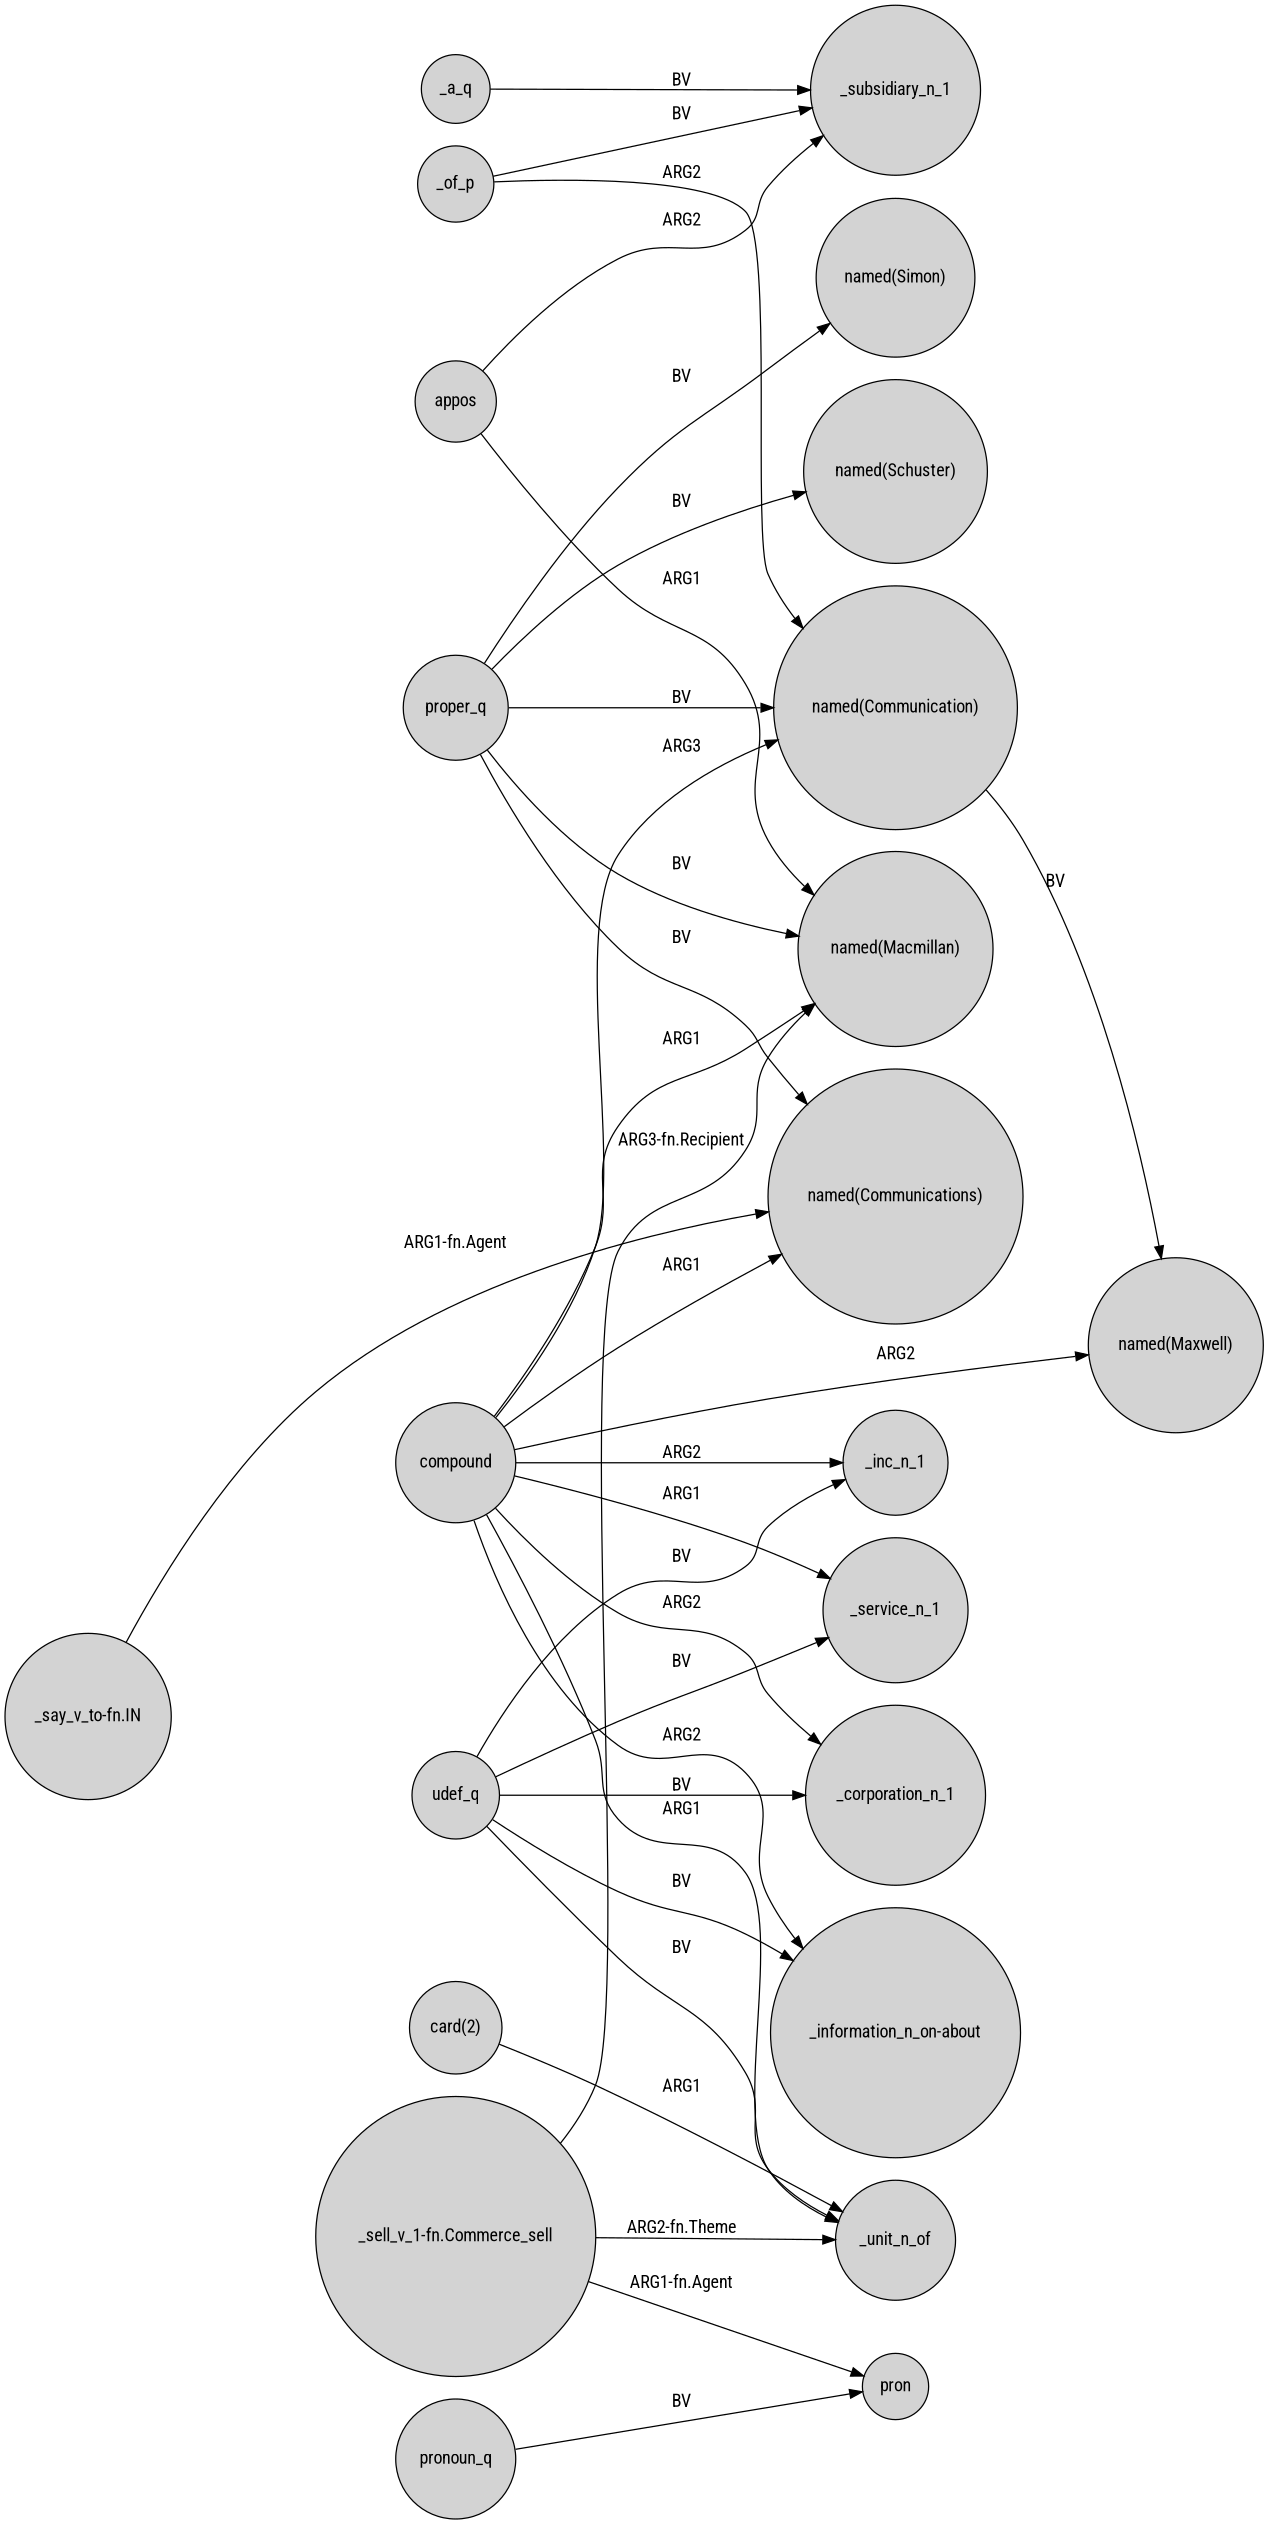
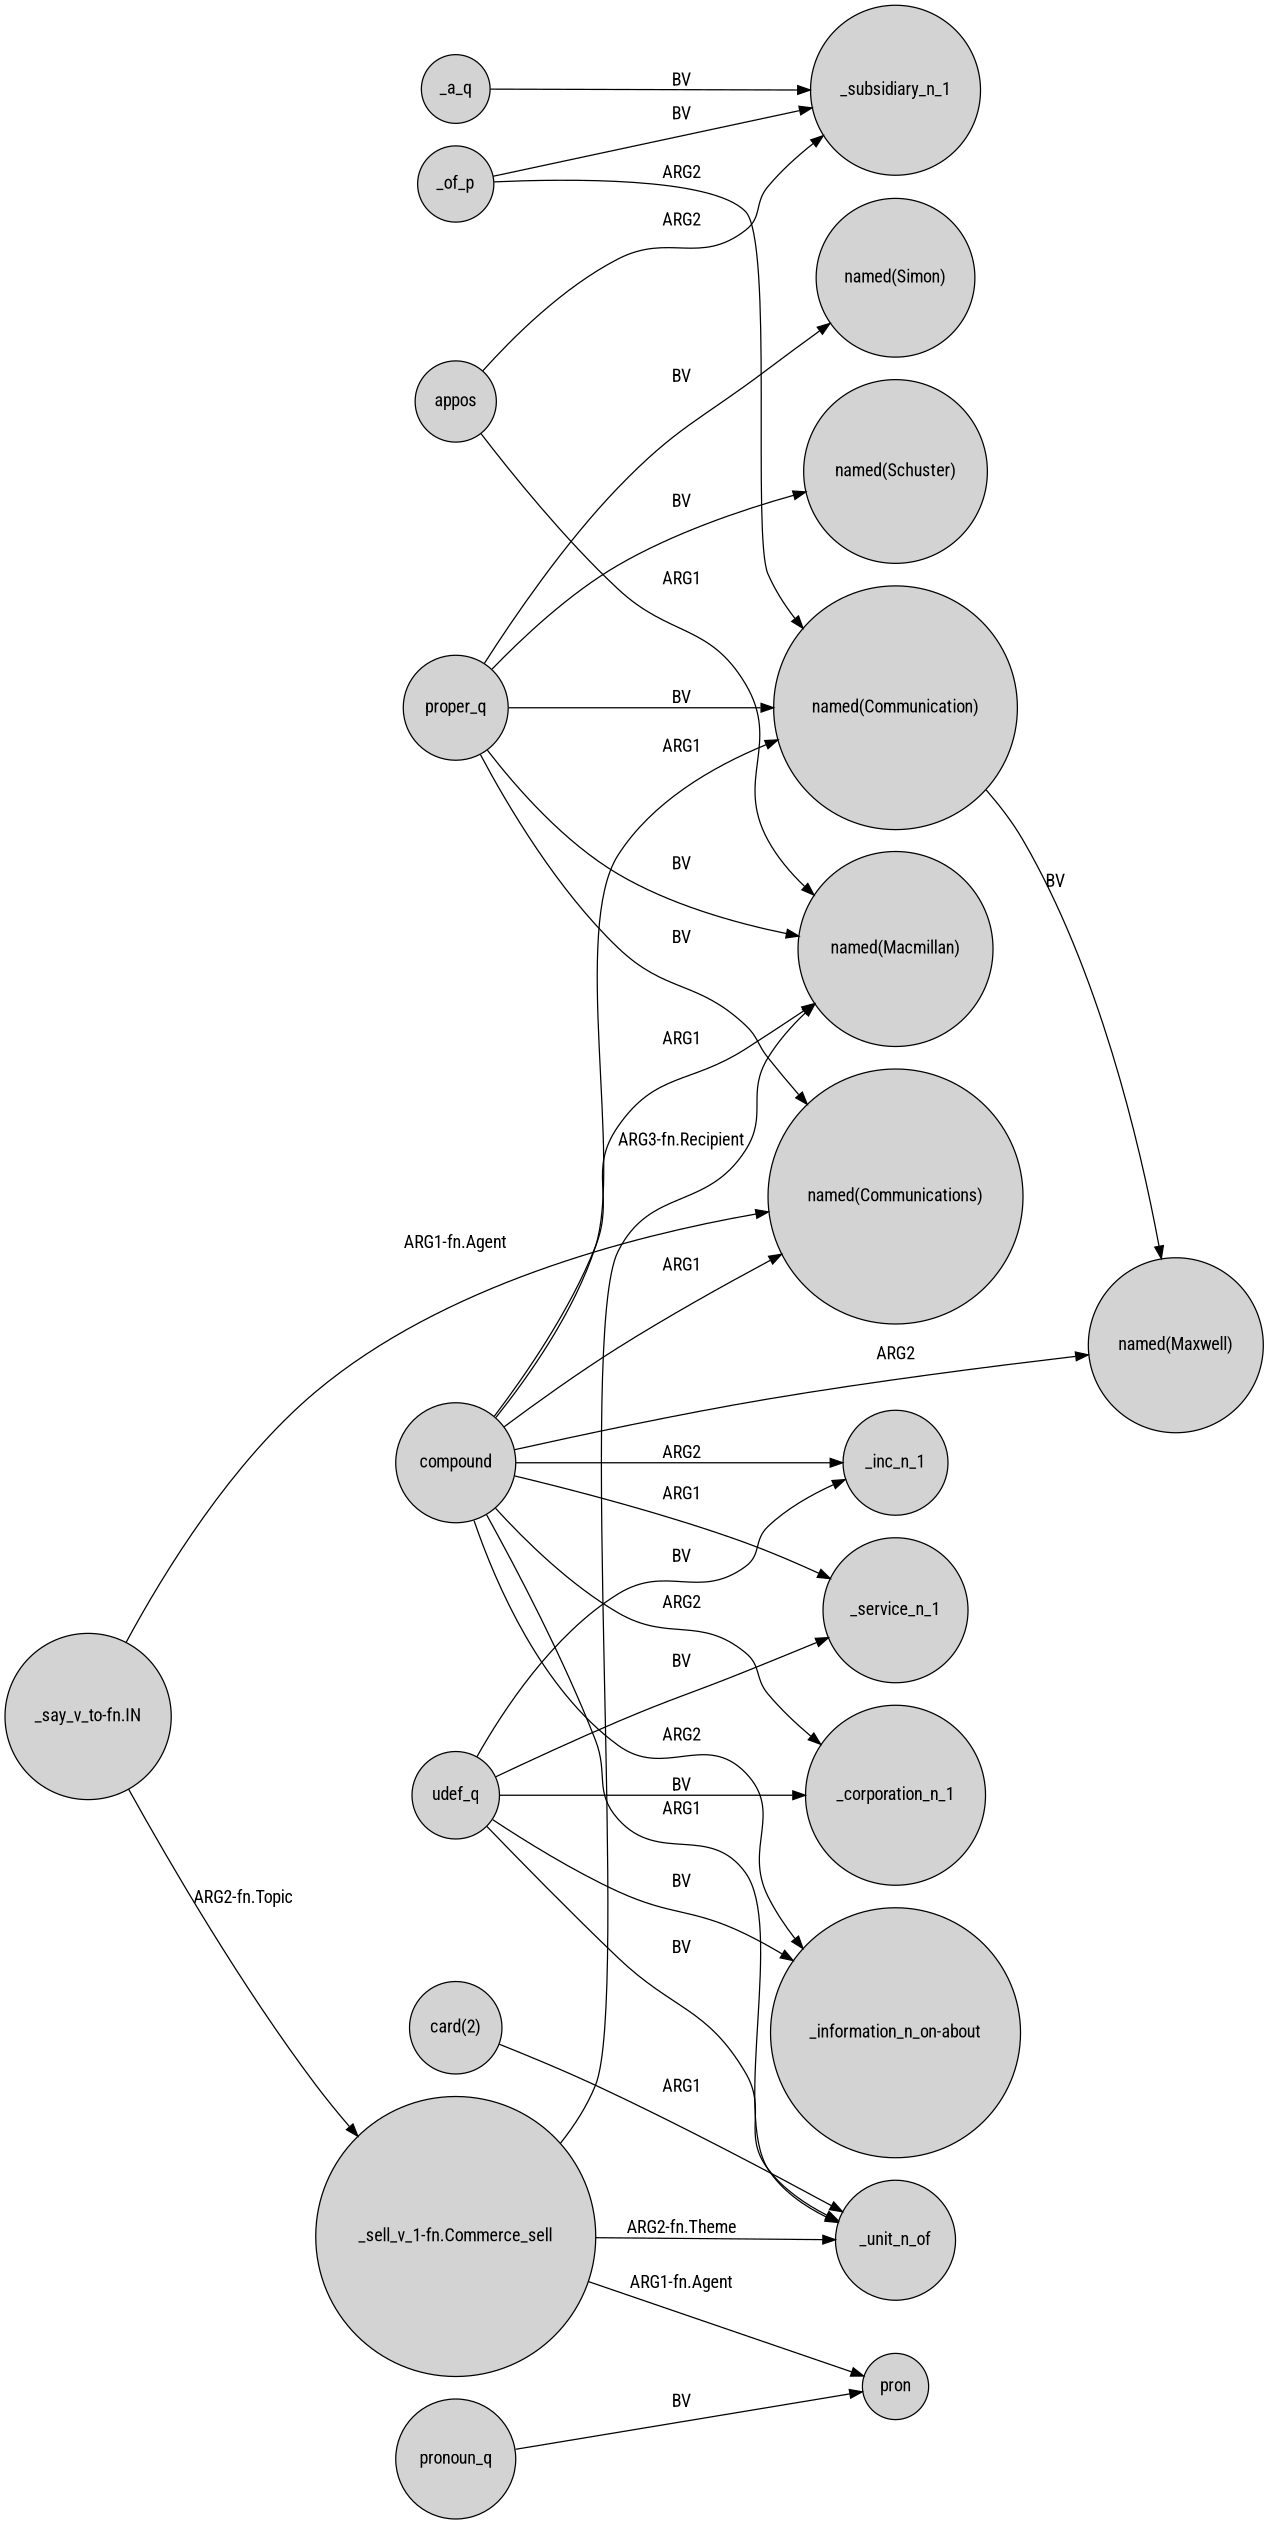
edge "compound" -> "named(Communication)": label "ARG3" -> "ARG1"
edge "_say_v_to-fn.IN" -> "_sell_v_1-fn.Commerce_sell": added, label "ARG2-fn.Topic"
